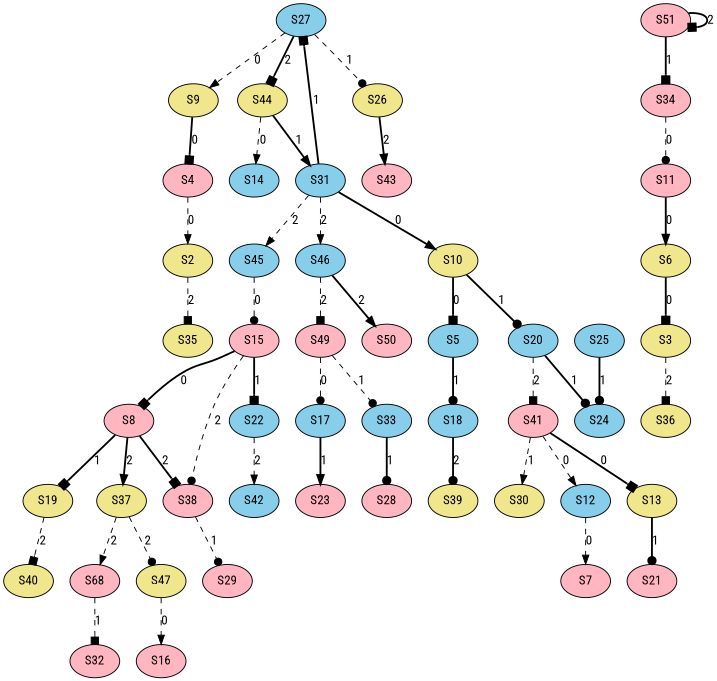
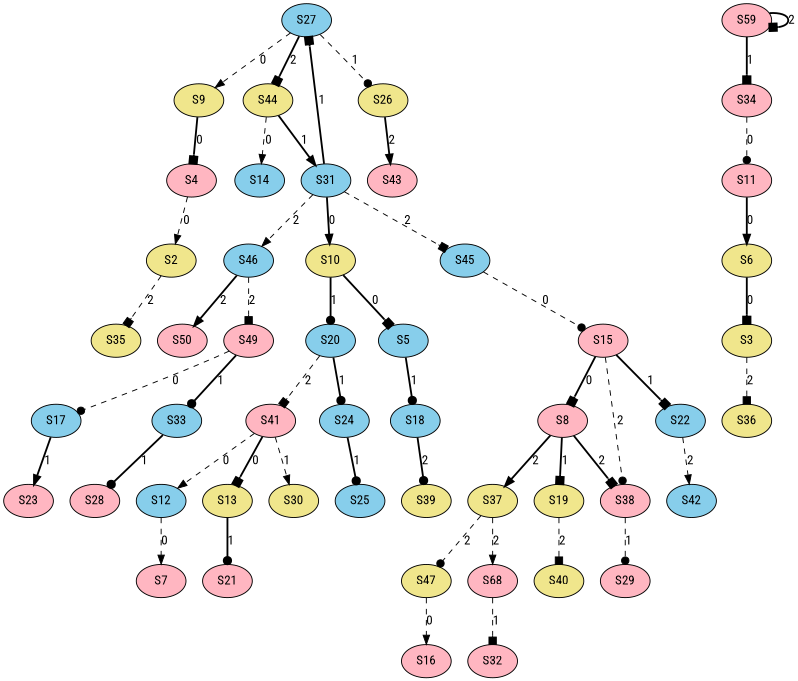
node "S51": label "S51" -> "S59"
edge "S31" -> "S45": arrowhead normal -> box
edge "S25" -> "S24": reversed
edge "S49" -> "S33": style dashed -> bold
